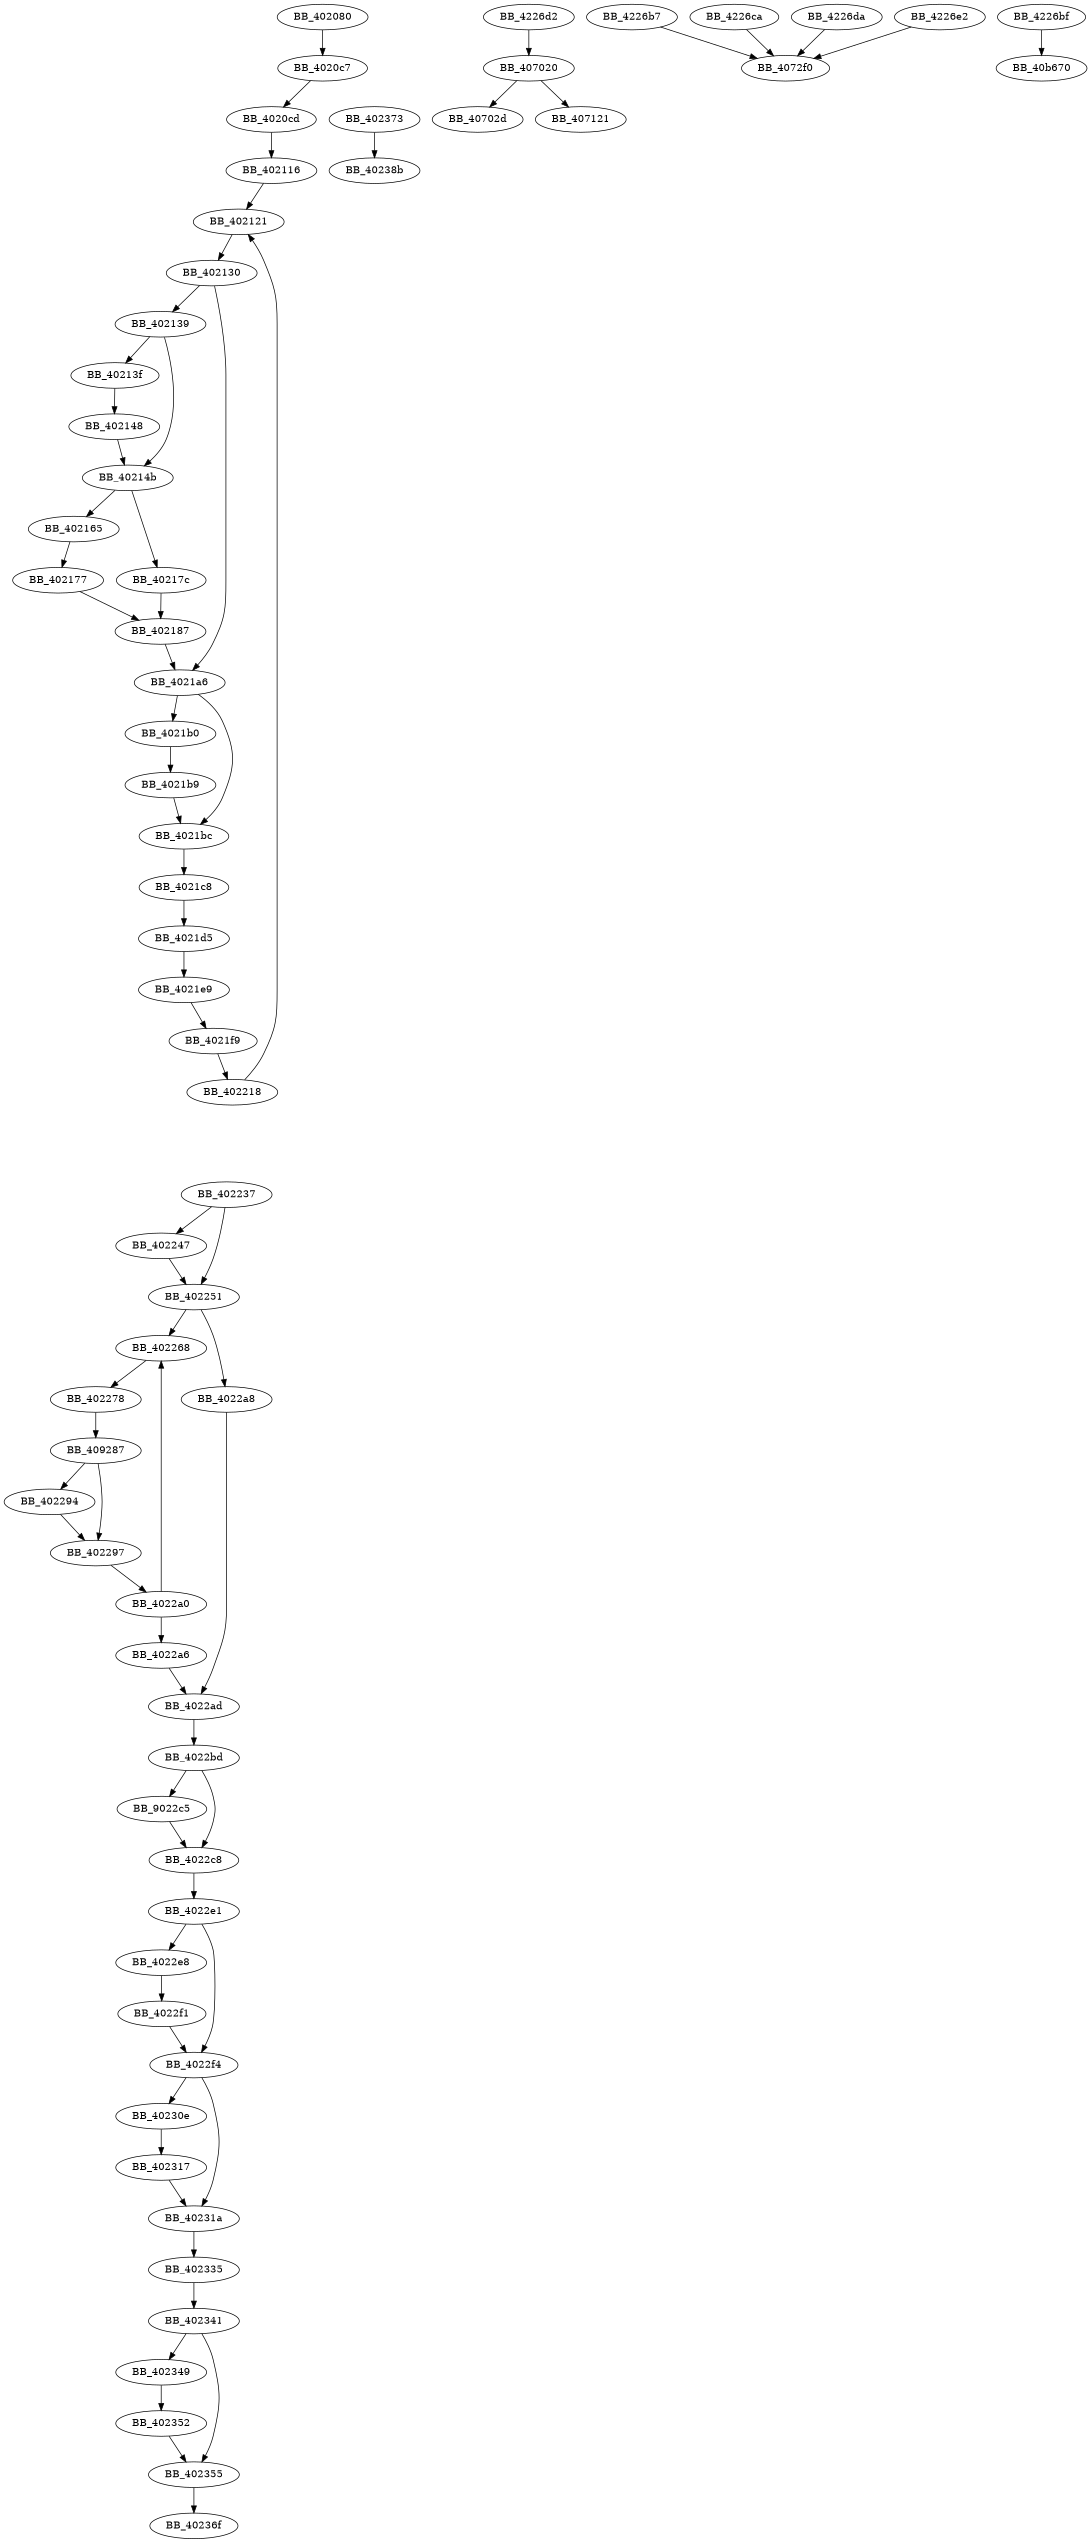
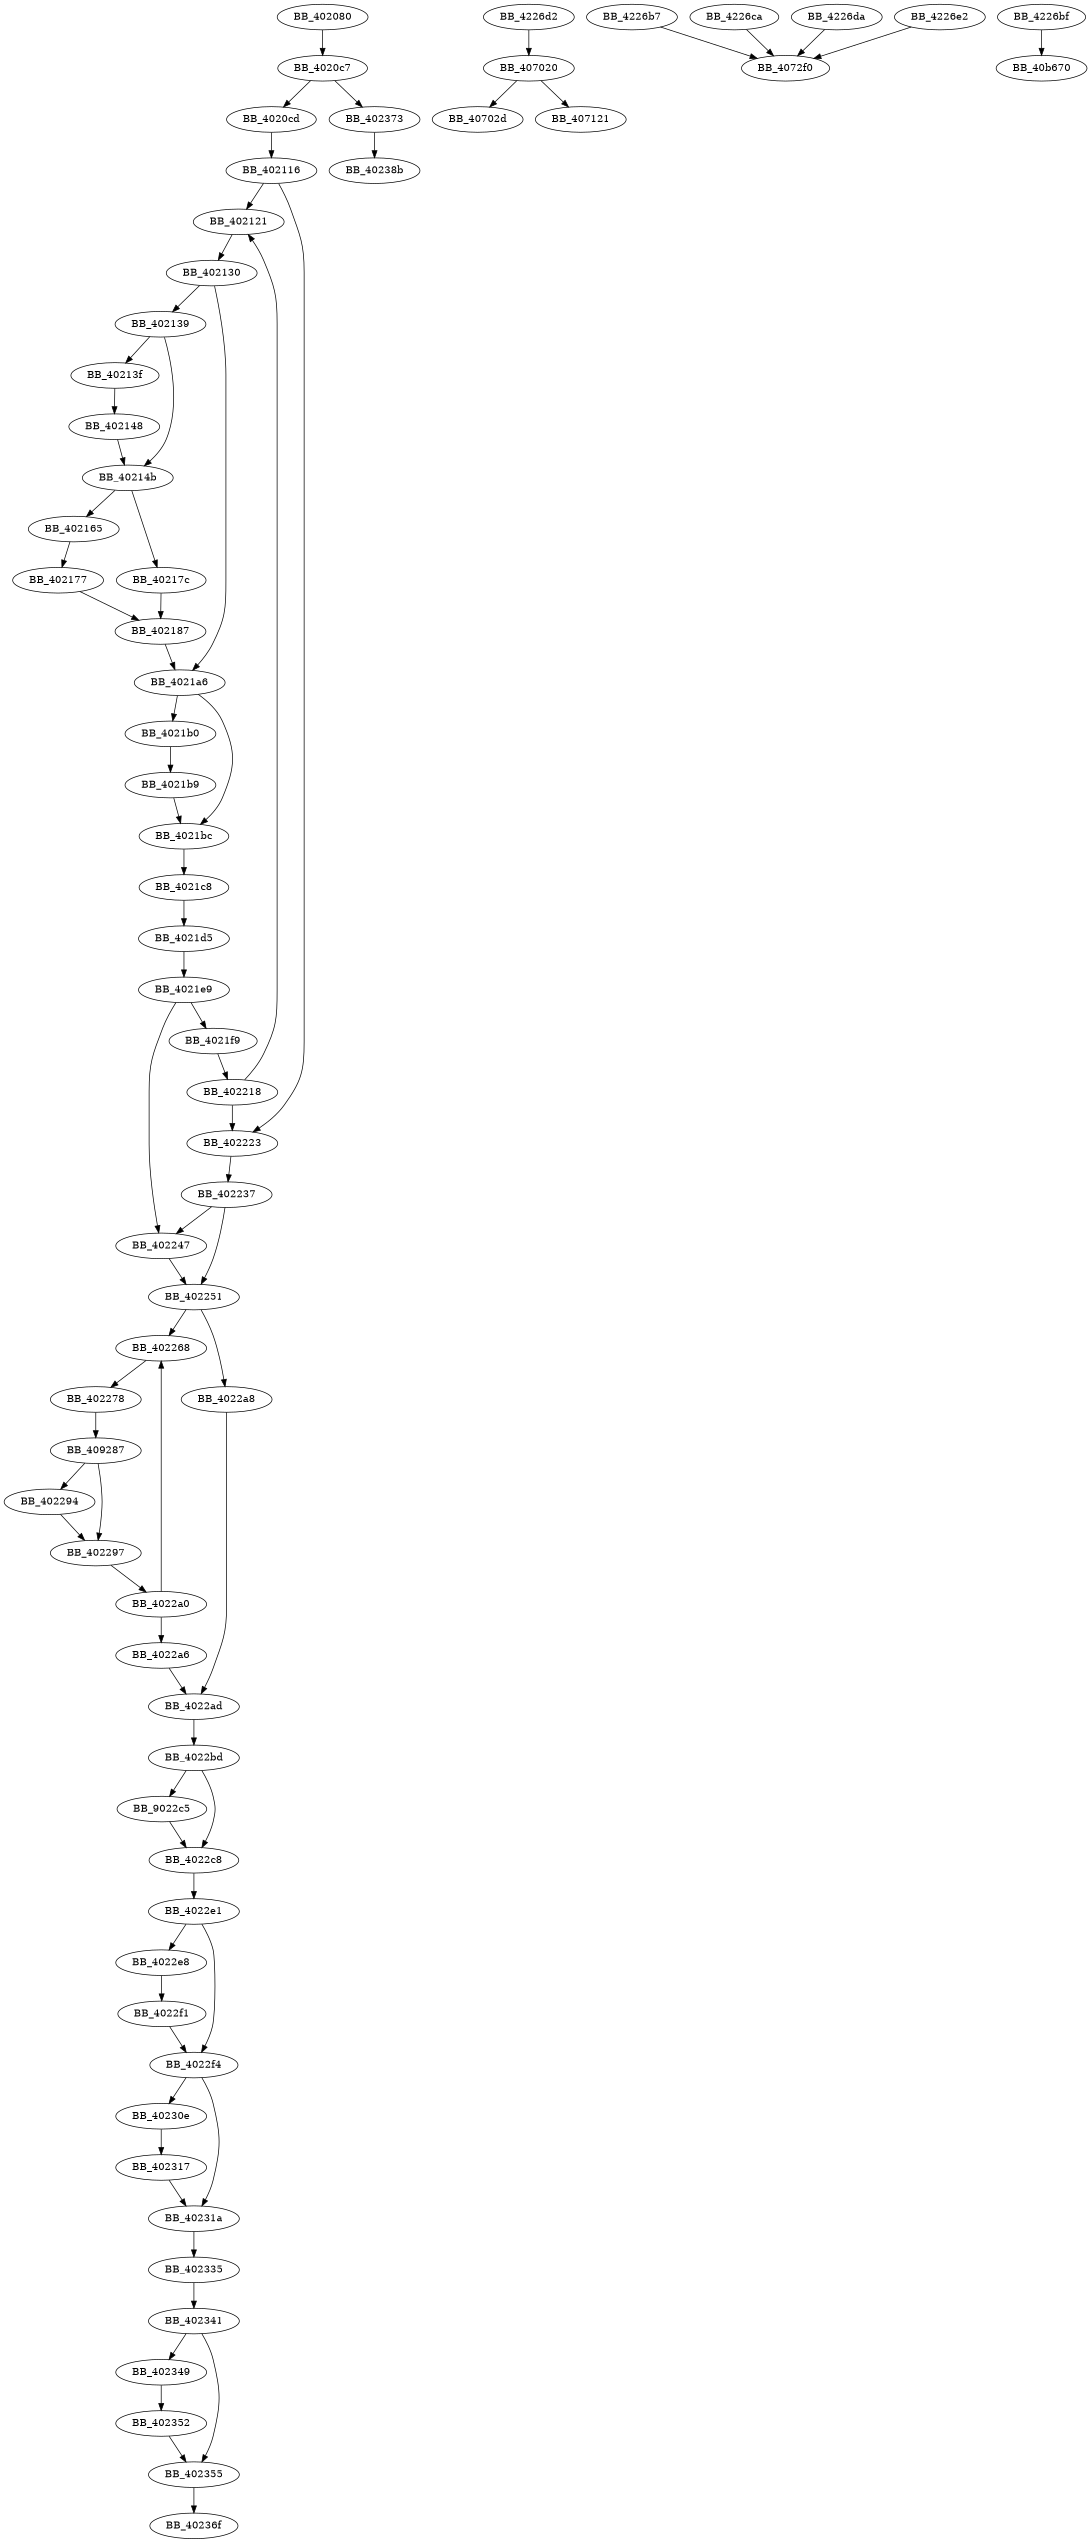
edge "BB_4020c7" -> "BB_402373": added
edge "BB_4021e9" -> "BB_402247": added
node "BB_402223": added
